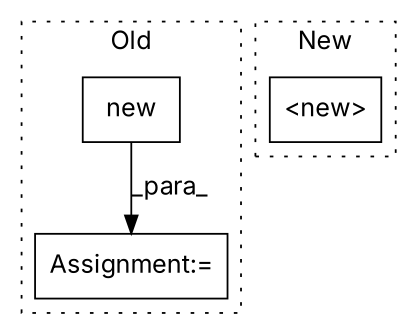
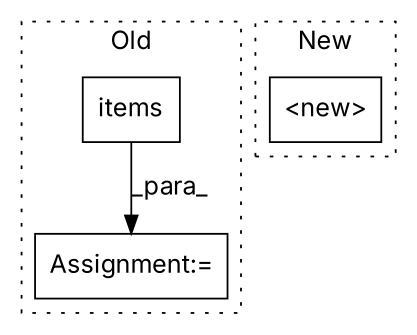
node "new": label "new" -> "items"
